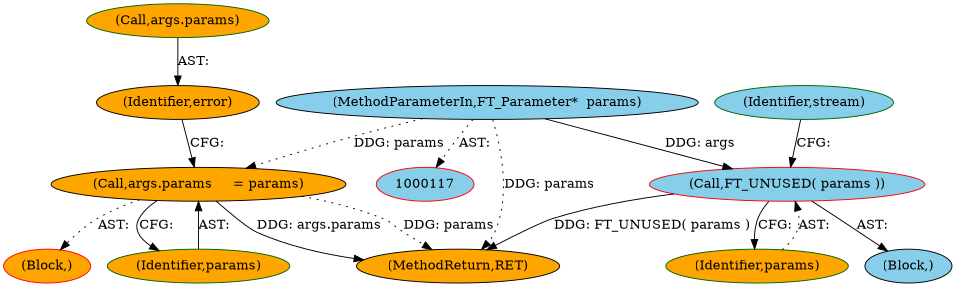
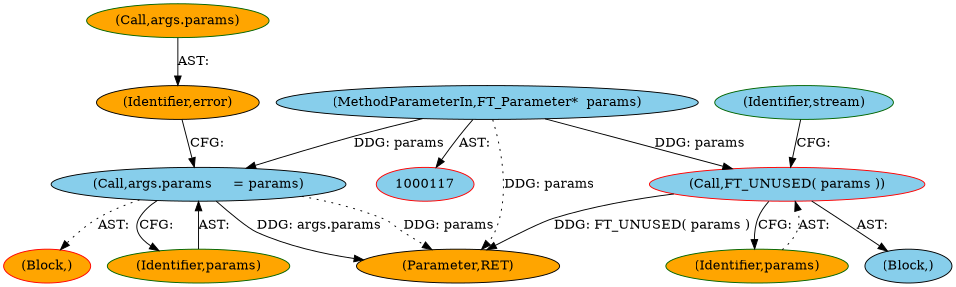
edge "(MethodParameterIn,FT_Parameter*  params)" -> "1000117": style dotted -> solid
edge "(MethodParameterIn,FT_Parameter*  params)" -> "(Call,args.params     = params)": style dotted -> solid
edge "(MethodParameterIn,FT_Parameter*  params)" -> "(Call,FT_UNUSED( params ))": label "DDG: args" -> "DDG: params"
node "(Call,args.params     = params)": fillcolor orange -> skyblue
node "(MethodReturn,RET)": label "(MethodReturn,RET)" -> "(Parameter,RET)"
